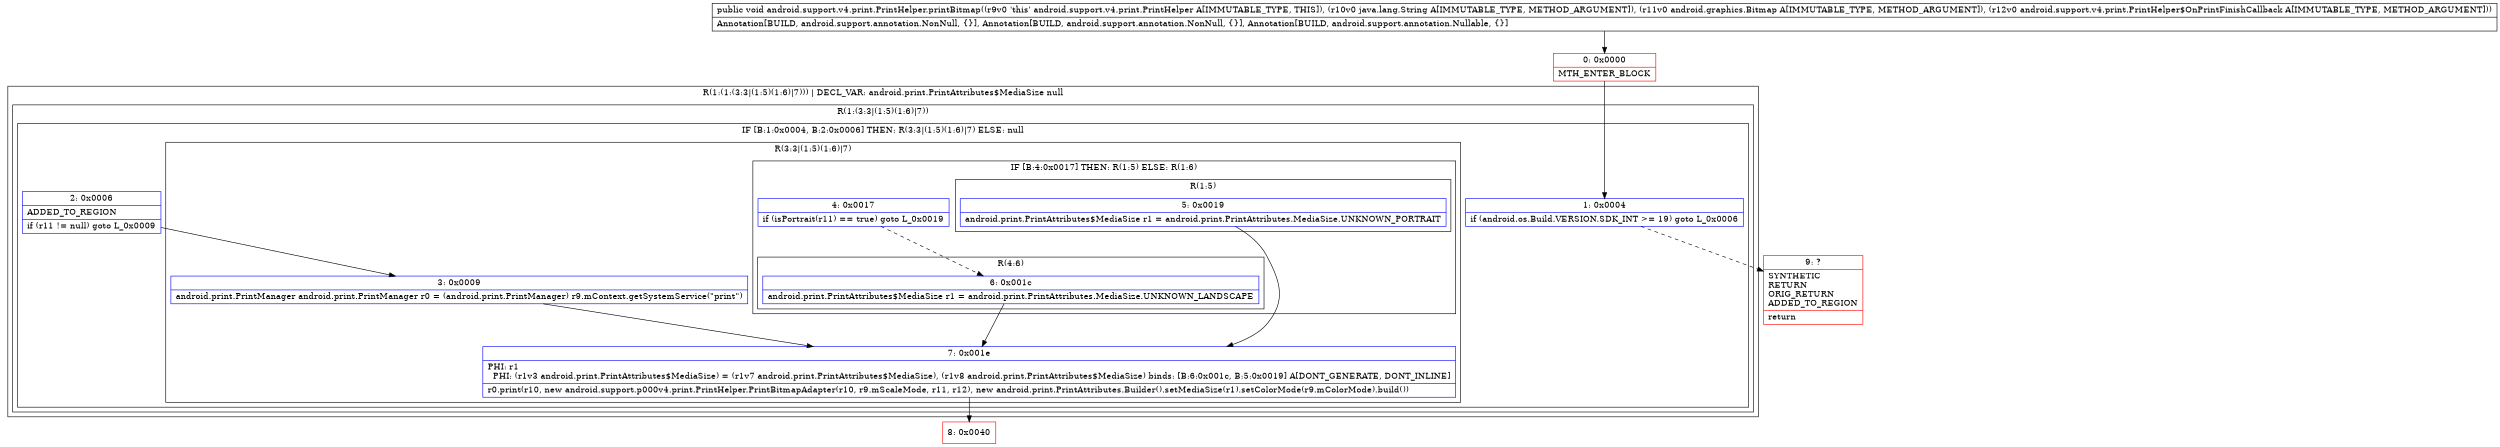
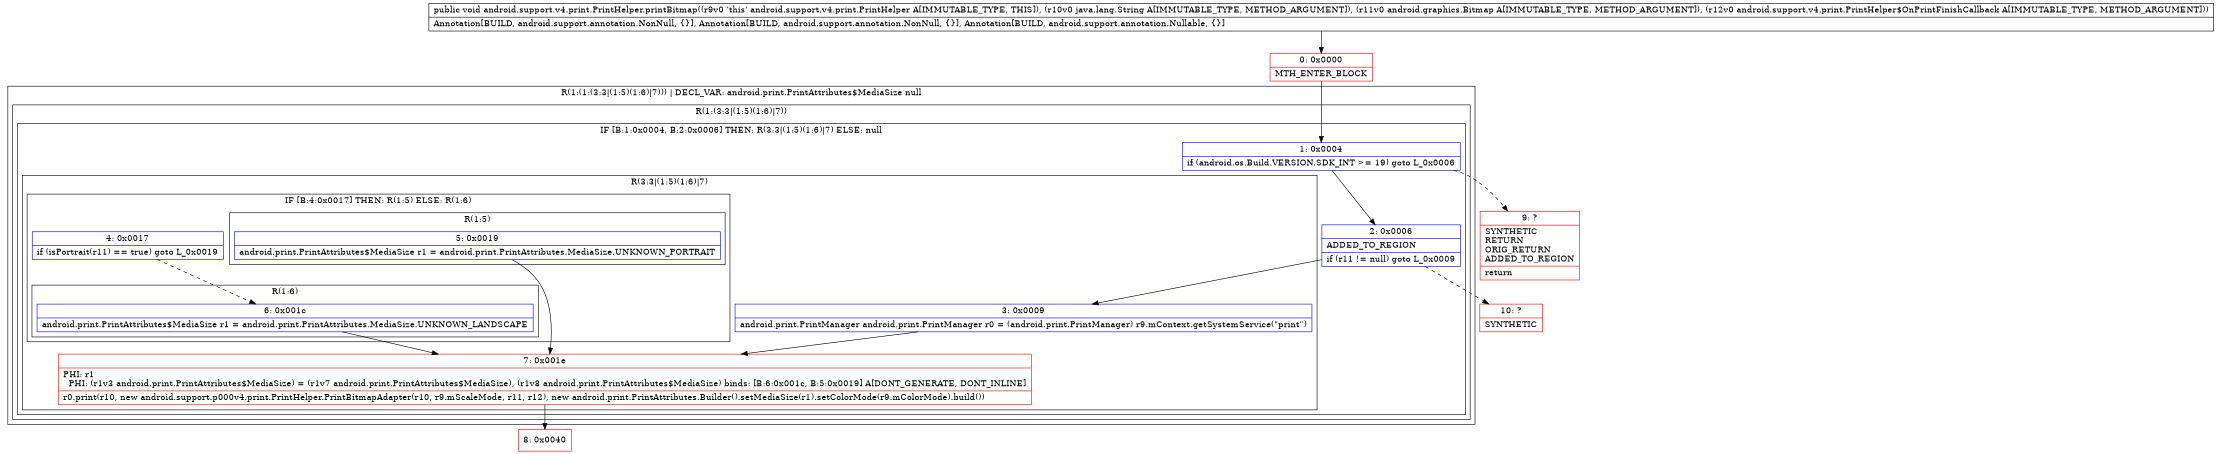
edge "1: 0x0004" -> "2: 0x0006": added
cluster "R(4:6)": label "R(4:6)" -> "R(1:6)"
node "10: ?": added
node "7: 0x001e": color blue -> red
